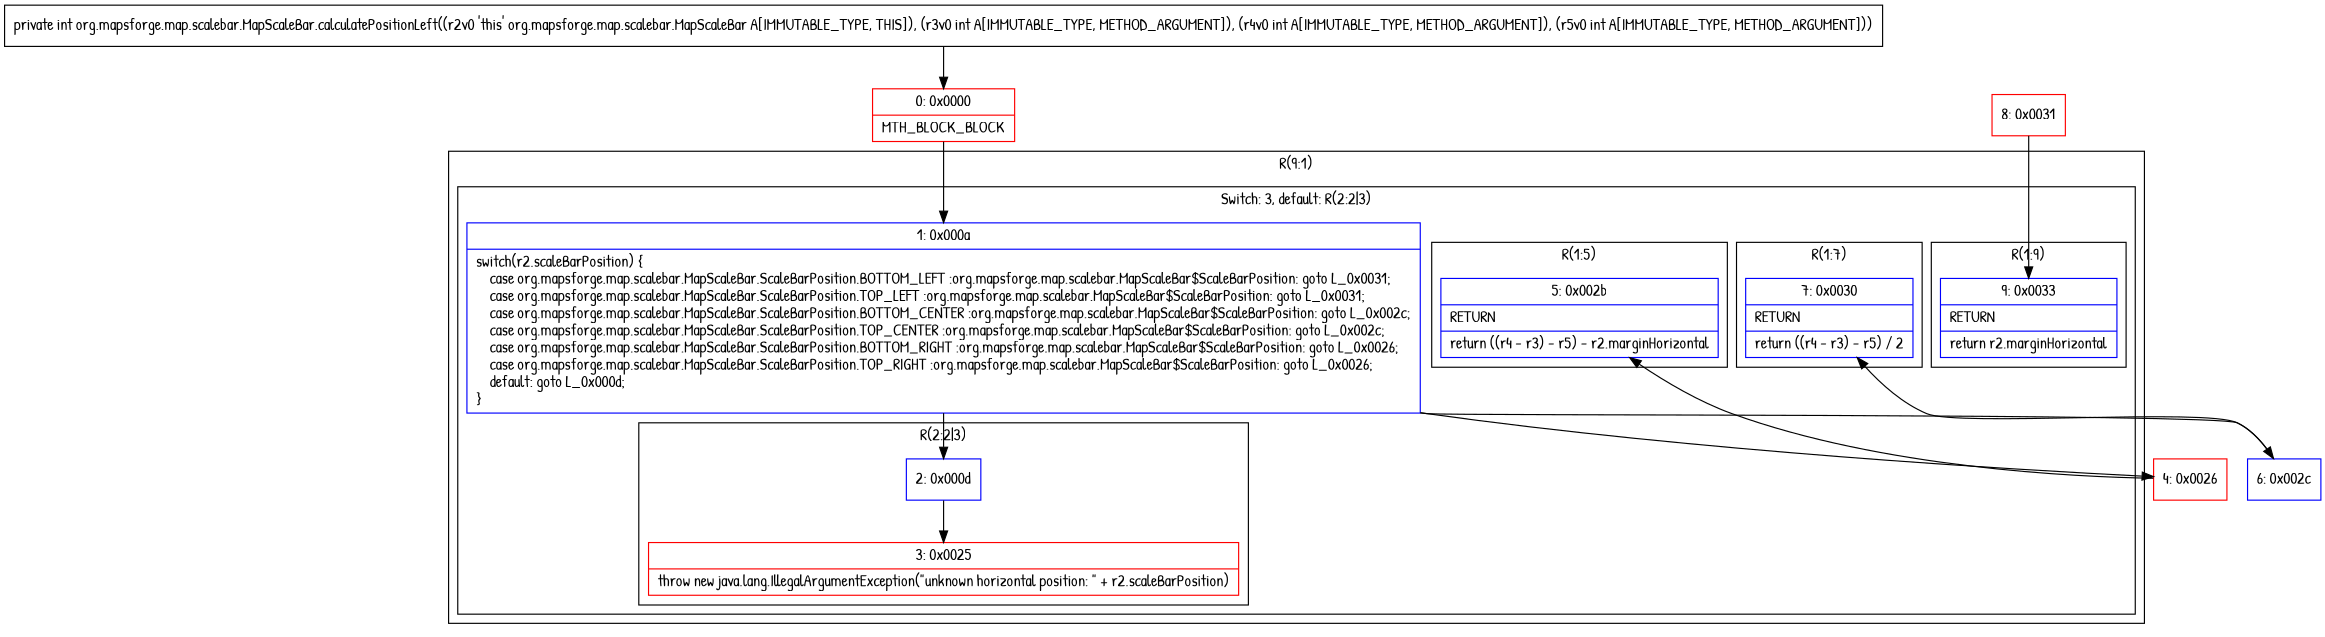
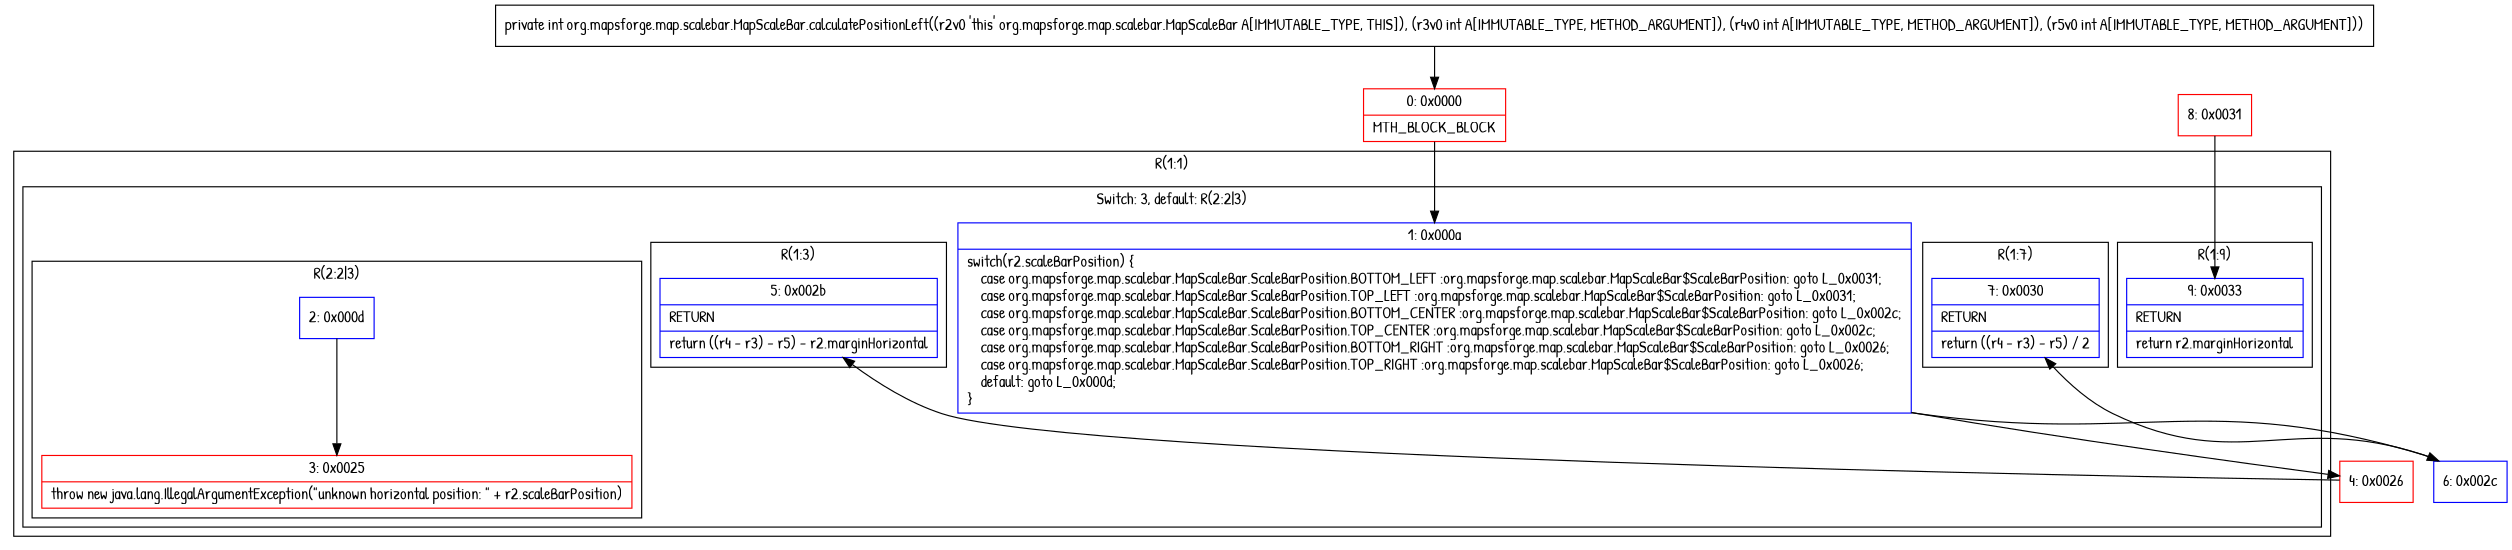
cluster "R(9:1)": label "R(9:1)" -> "R(1:1)"
cluster "R(1:5)": label "R(1:5)" -> "R(1:3)"
edge "1: 0x000a" -> "2: 0x000d": removed
